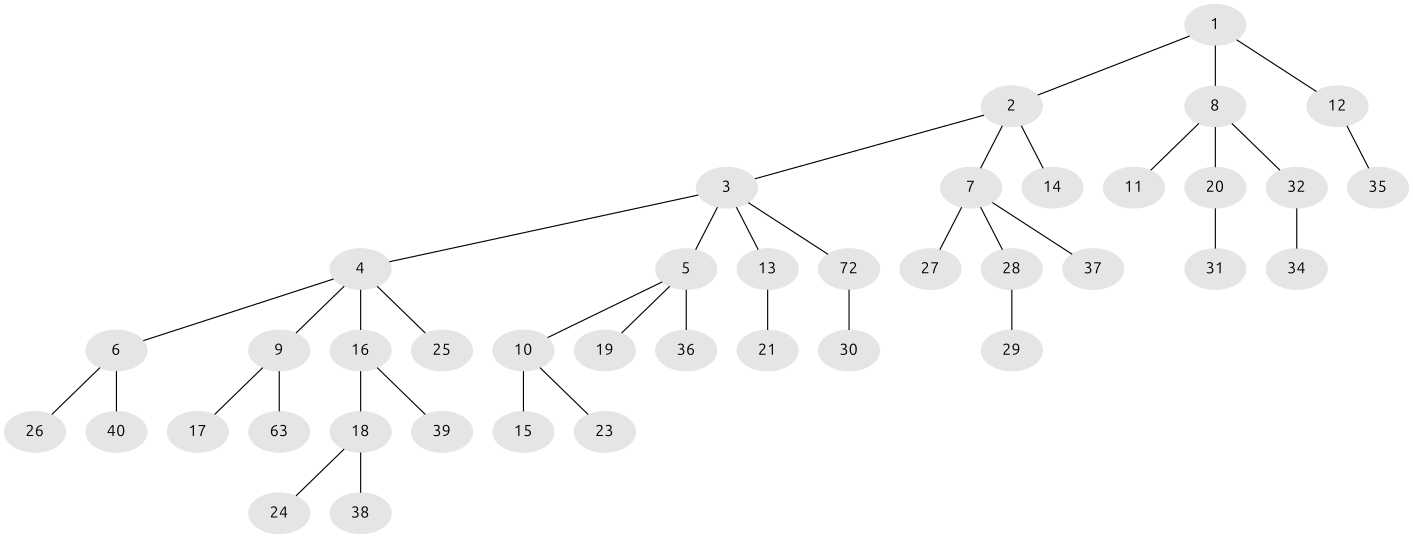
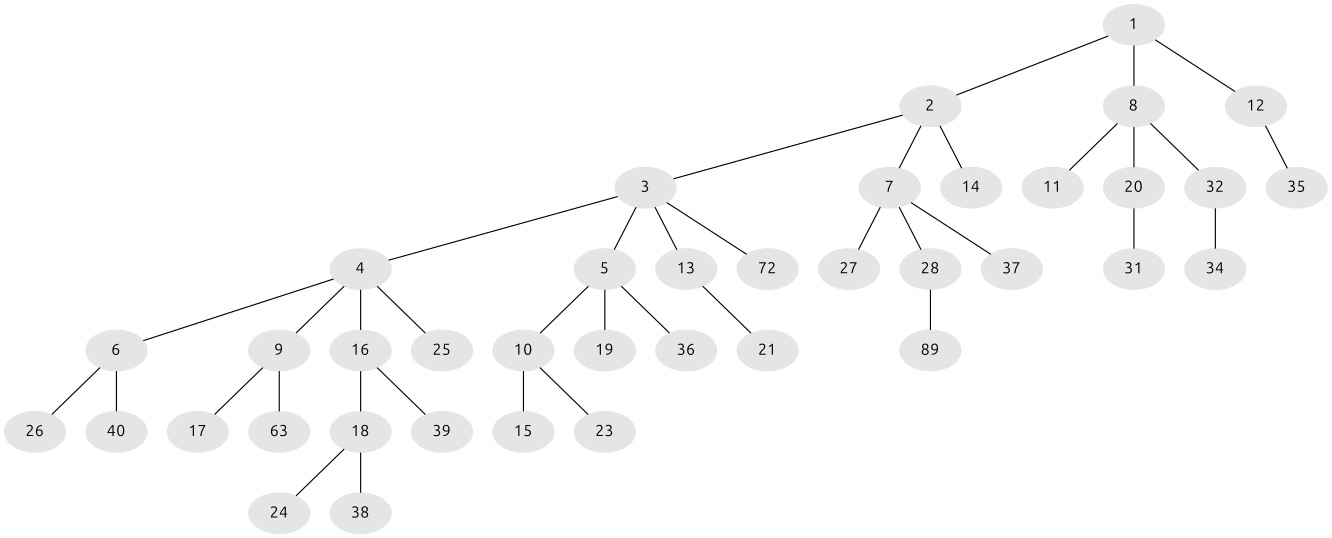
node "30": removed
node "29": label "29" -> "89"
